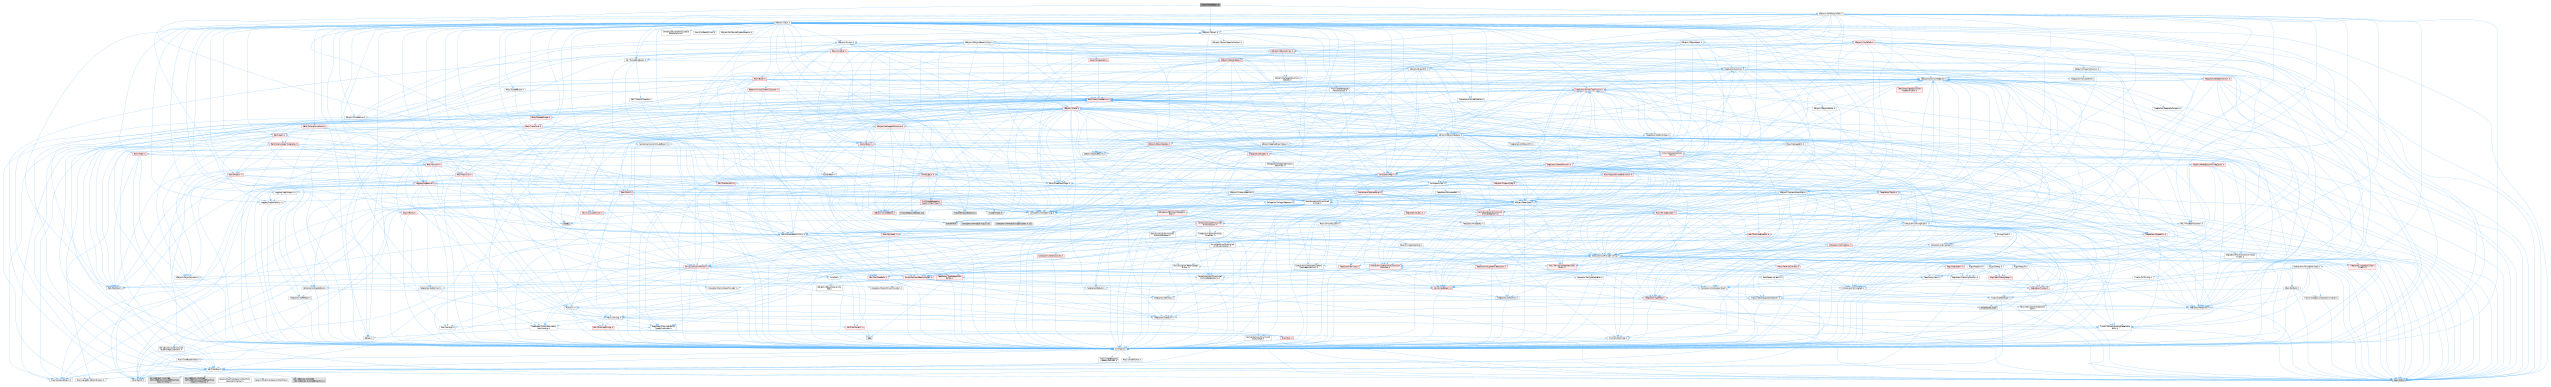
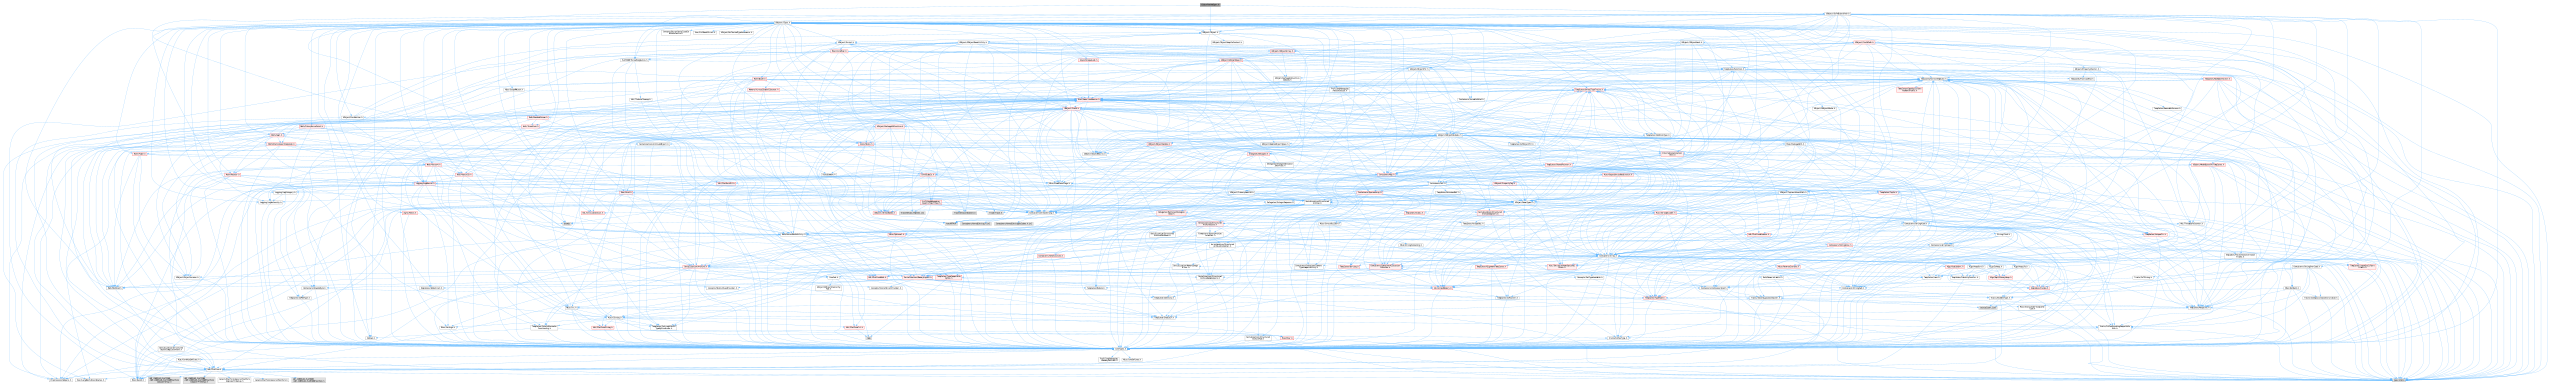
node "HAL/ThreadSingleton.h": label "HAL/ThreadSingleton.h" -> "PLATFORM/ThreadSingleton.h"
node "StaticStructProvider/Array.h": label "StaticStructProvider/Array.h" -> "Containers/Array.h"
